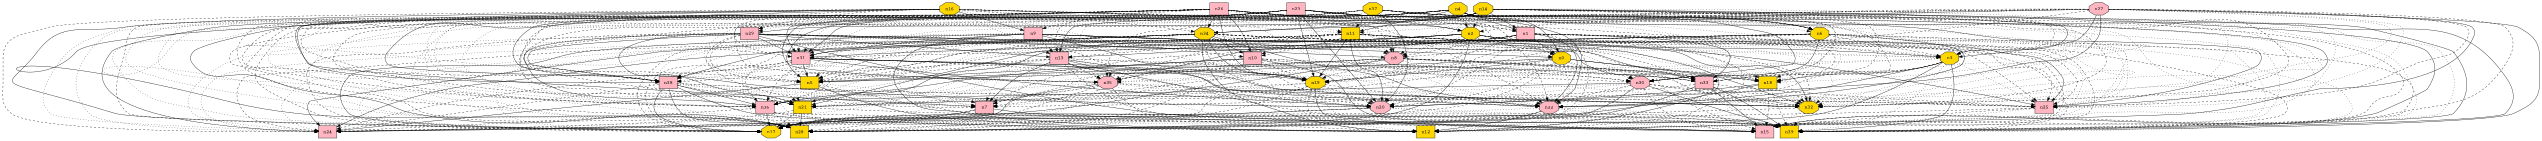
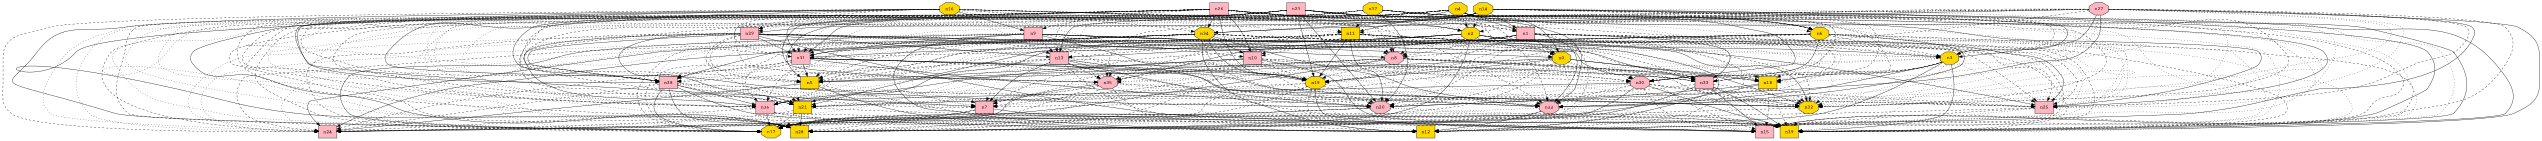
edge "n4" -> "n24": style solid -> dashed
